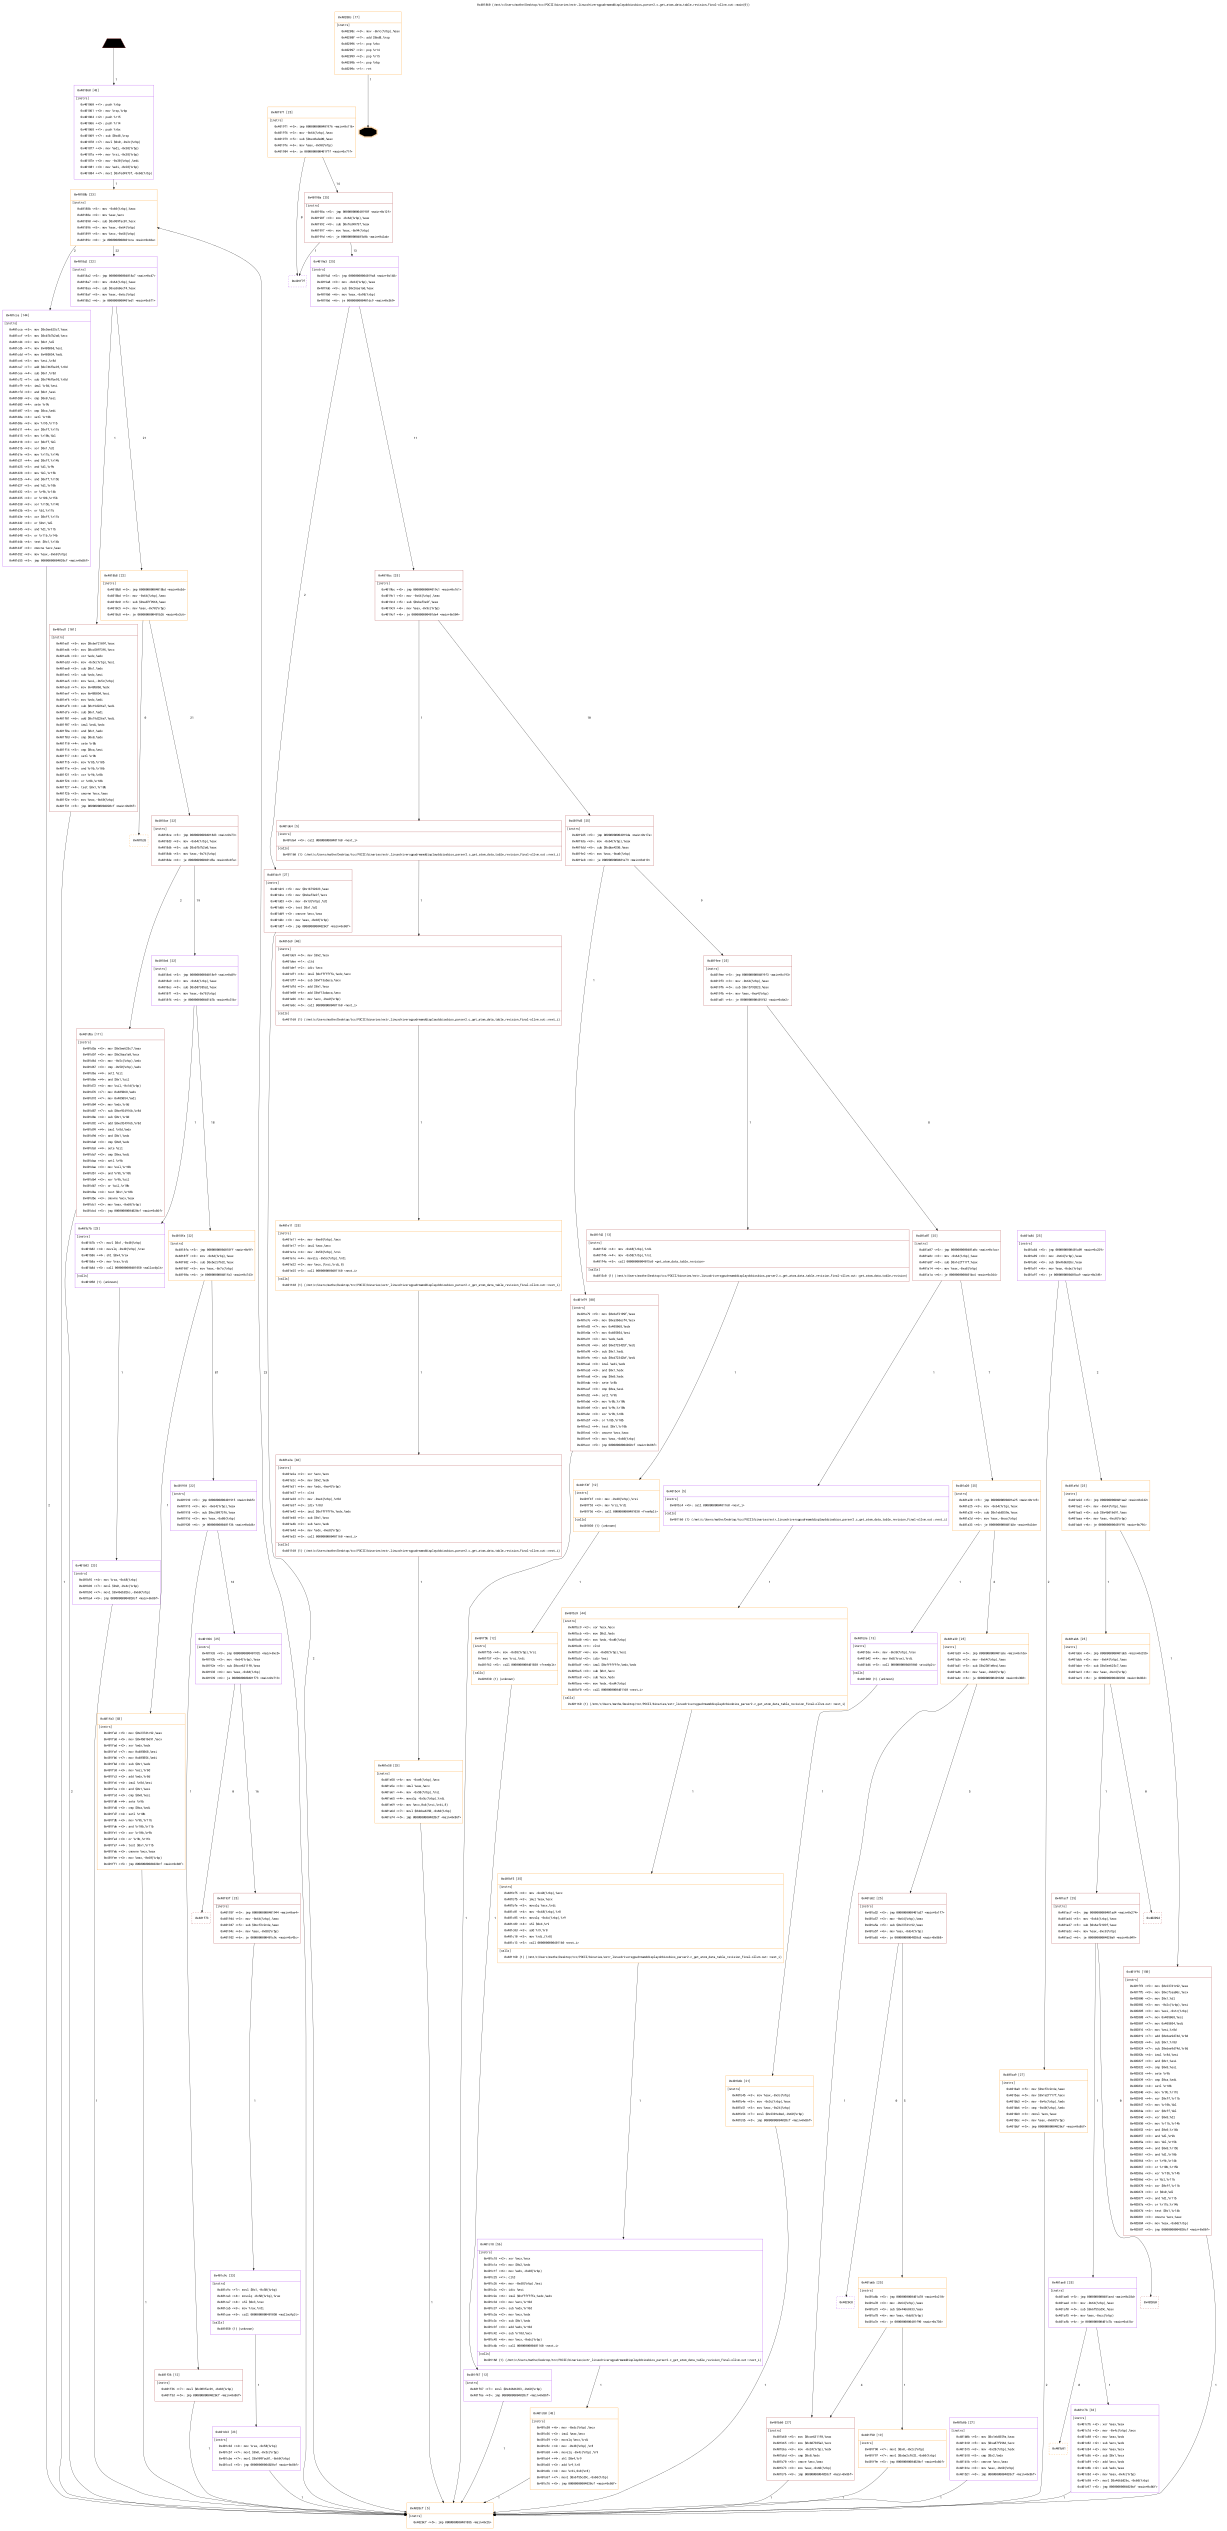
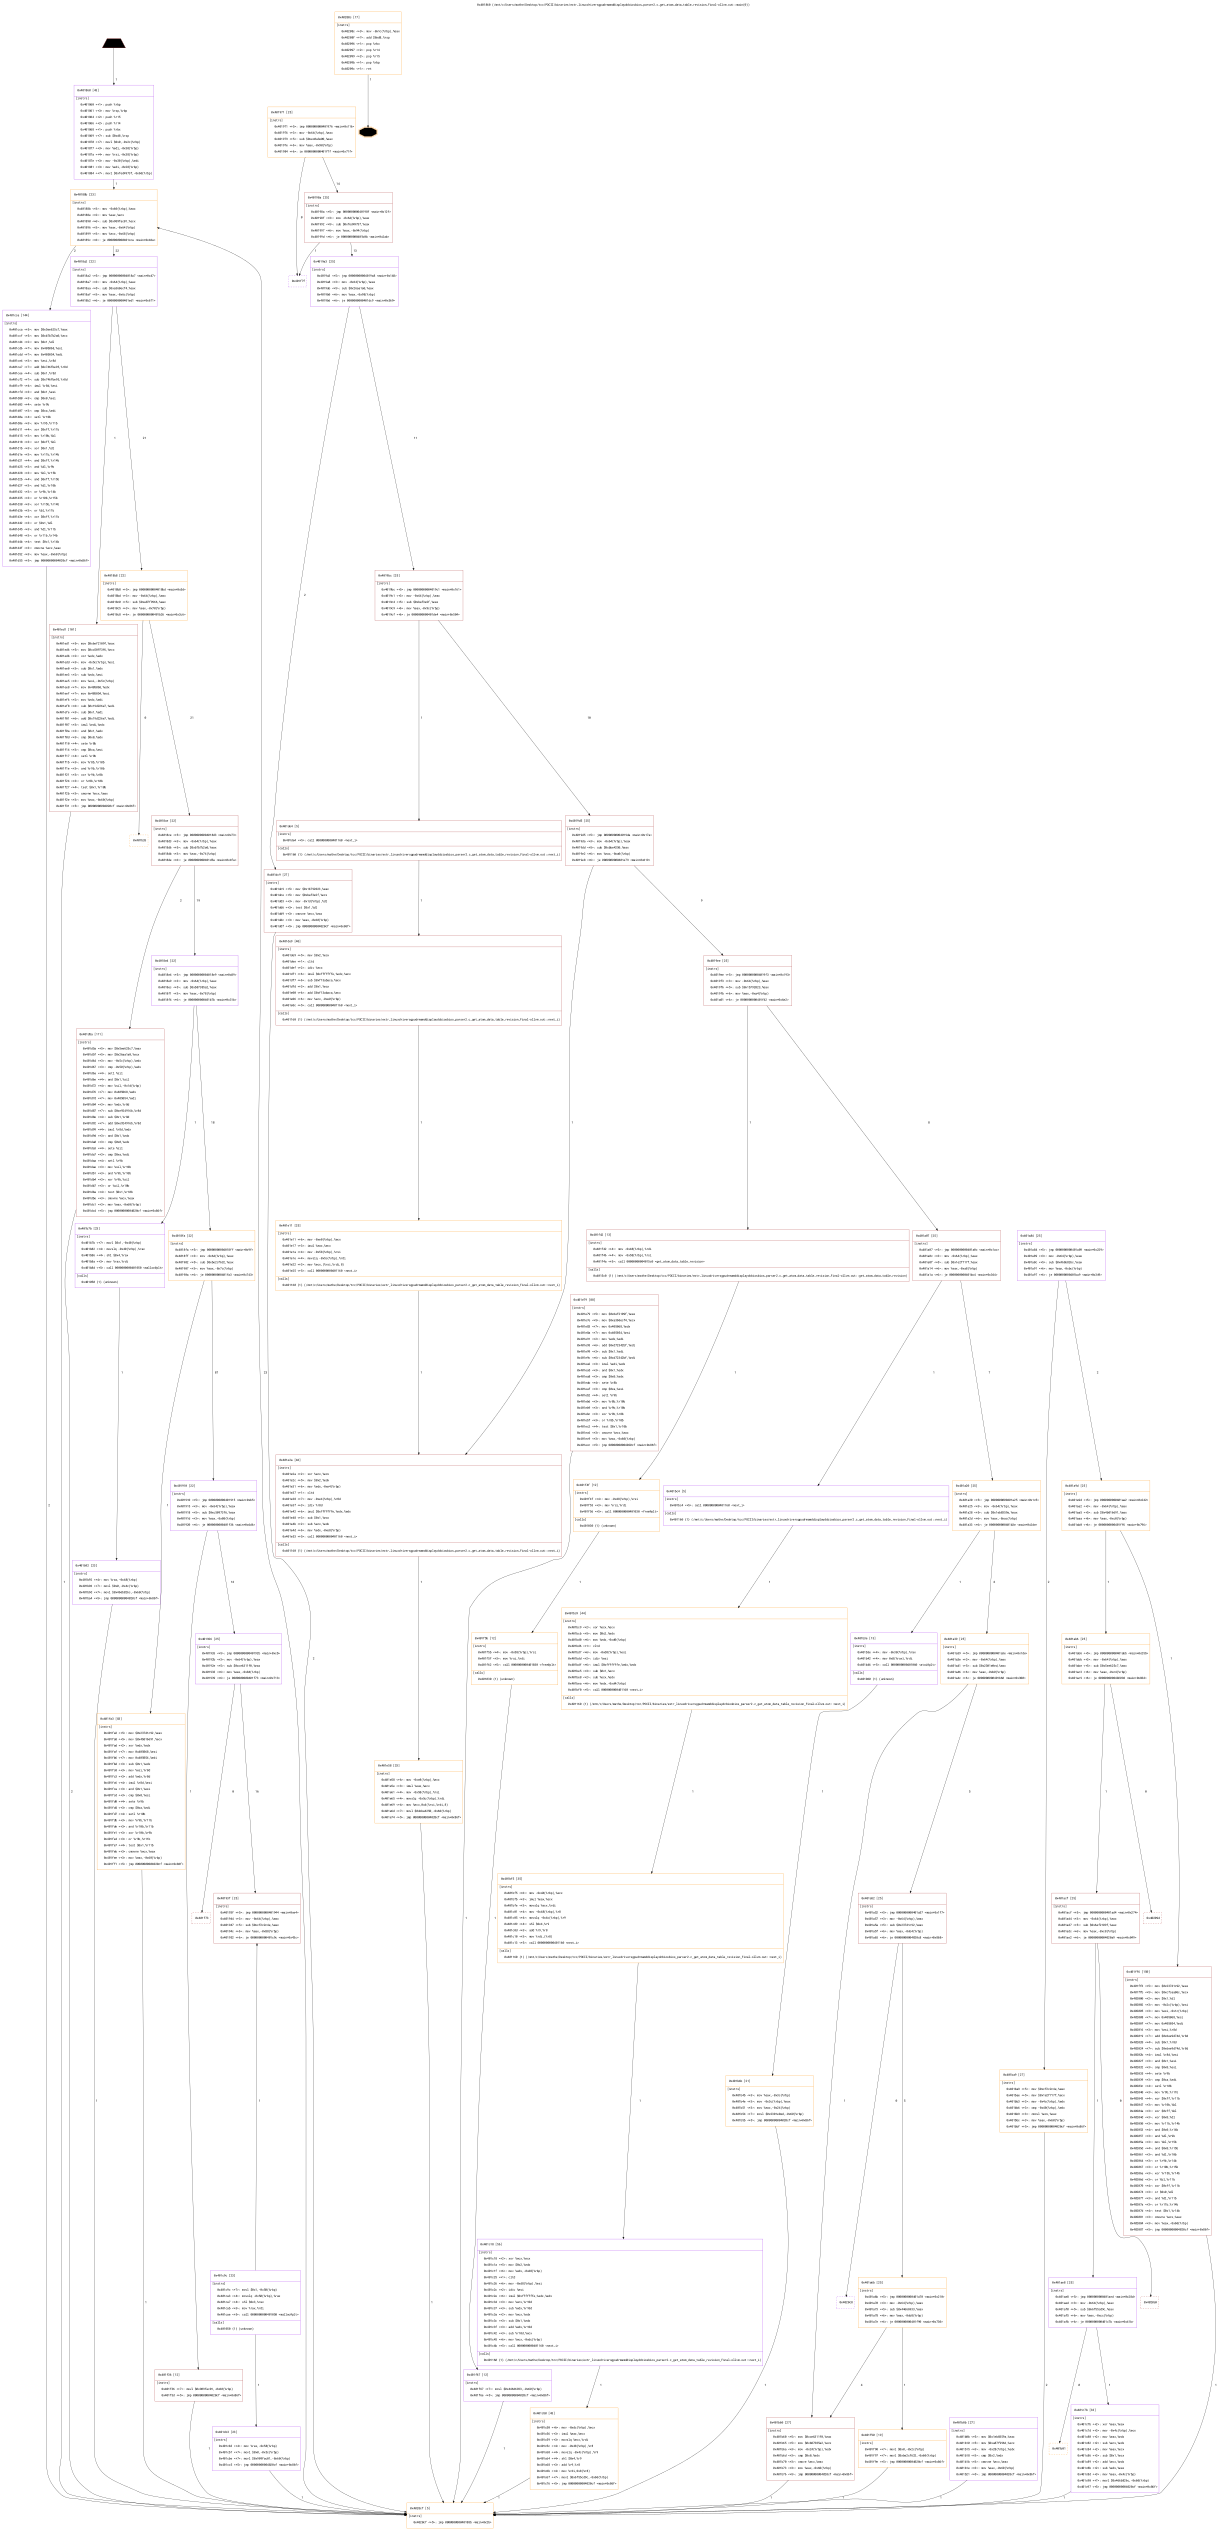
edge "0x4019d5 [25]" -> "0x401e79 [88]": now "0x4019d5 [25]" -> "0x401e2a [46]"
edge "0x40193f [25]" -> "0x401c9c [23]": reversed
